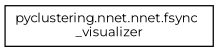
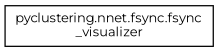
node "pyclustering.nnet.nnet.fsync _visualizer": label "pyclustering.nnet.nnet.fsync _visualizer" -> "pyclustering.nnet.fsync.fsync _visualizer"
